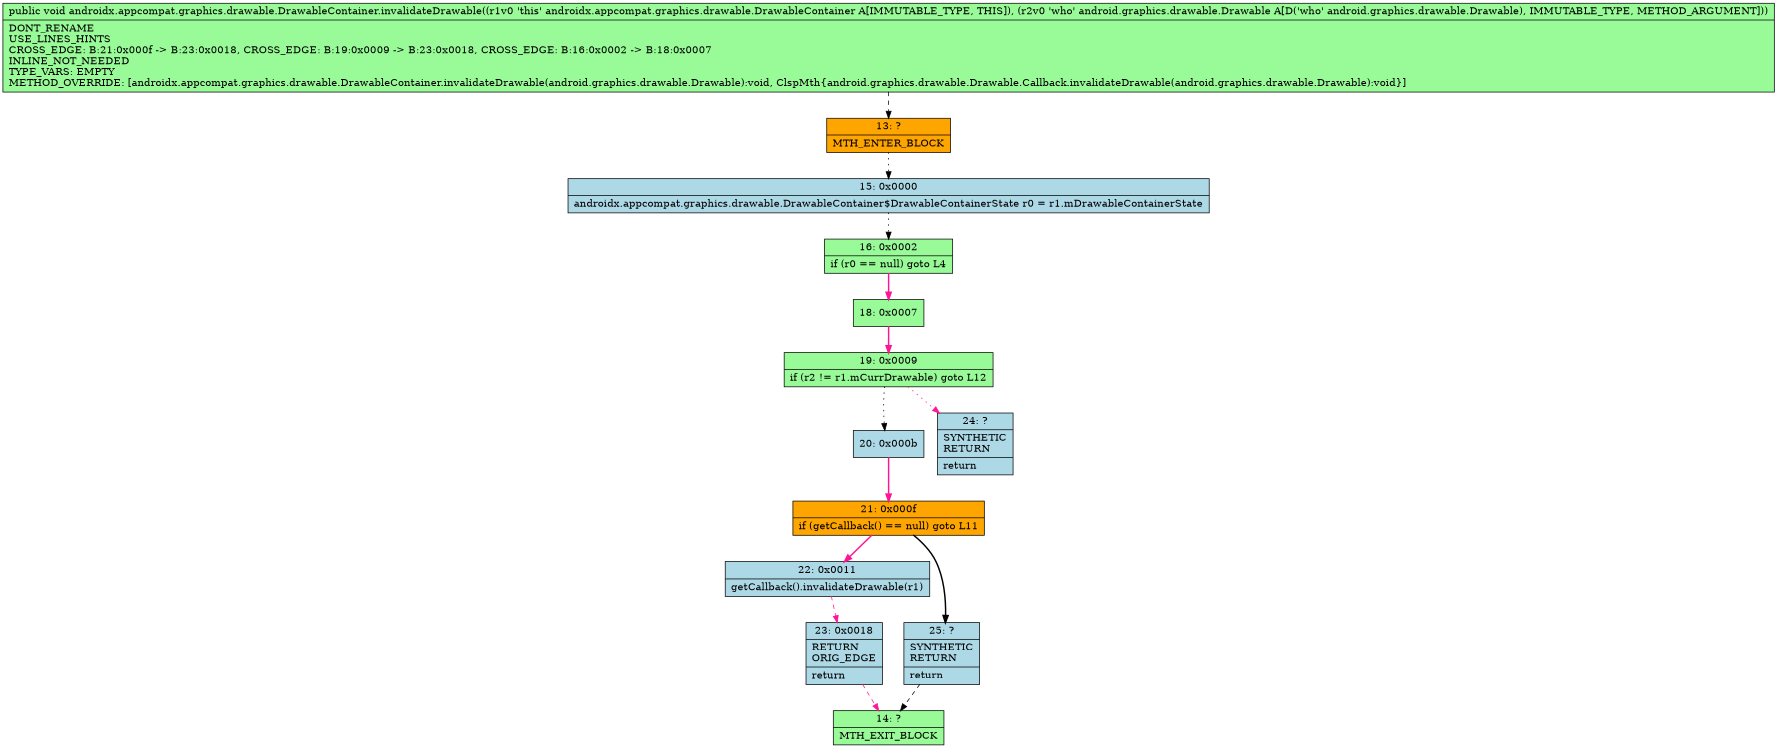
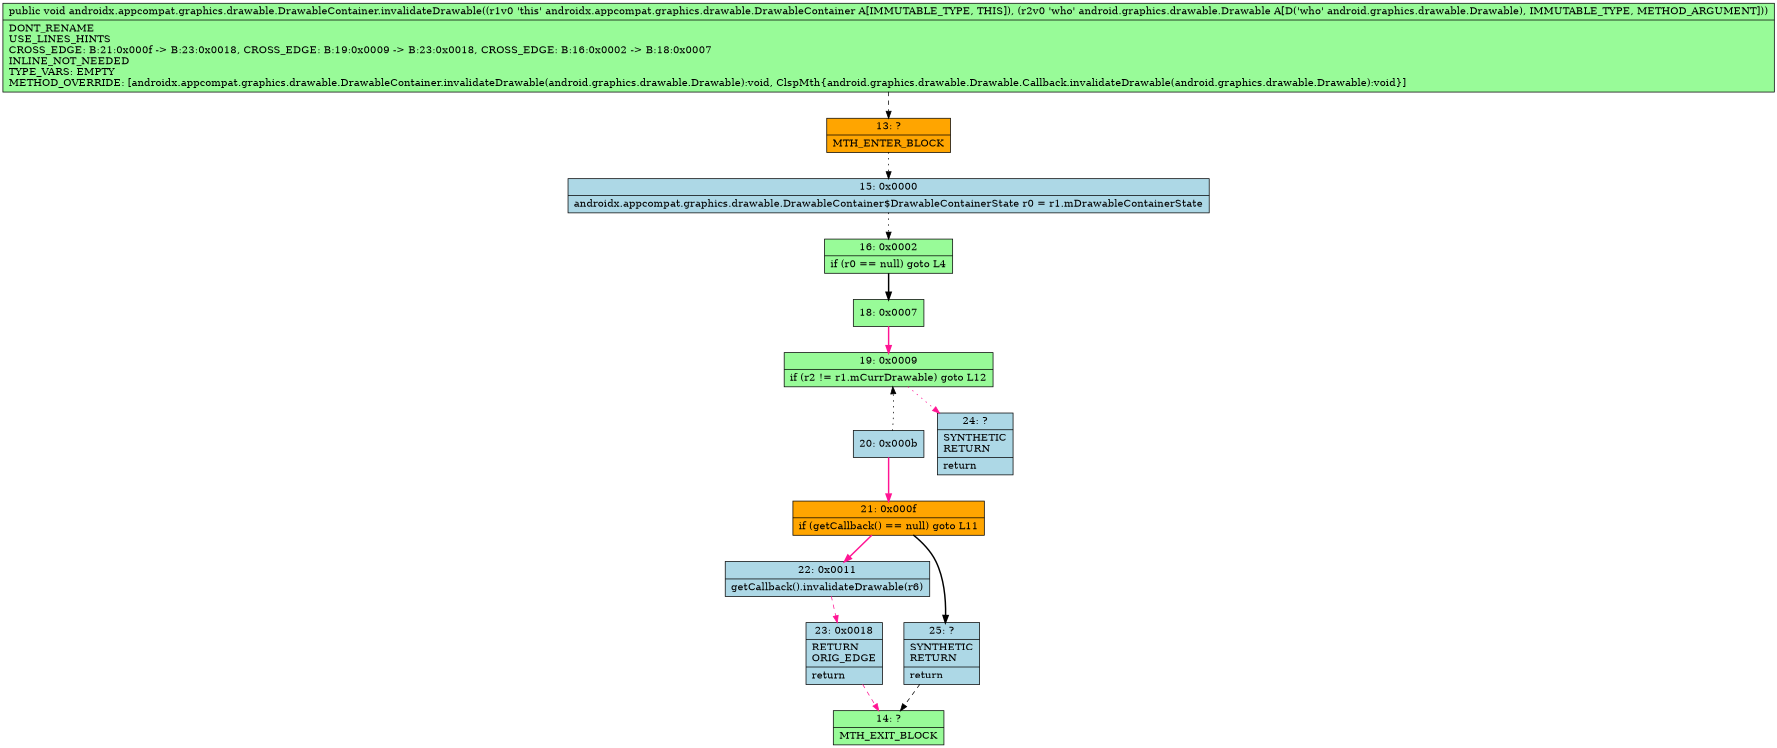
edge "16: 0x0002" -> "18: 0x0007": color deeppink -> black
edge "19: 0x0009" -> "20: 0x000b": reversed
node "22: 0x0011": text "getCallback().invalidateDrawable(r1)" -> "getCallback().invalidateDrawable(r6)"
